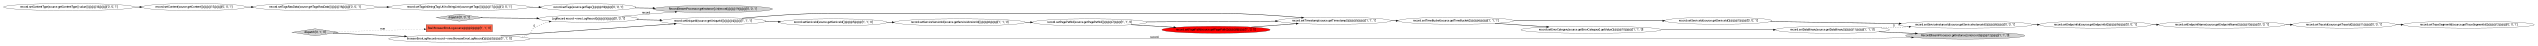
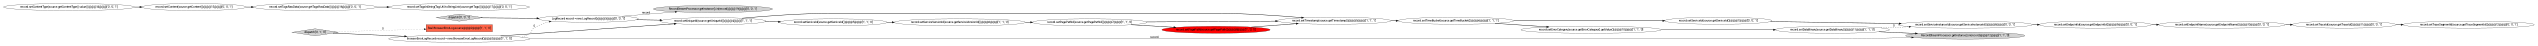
node "record.setTags(source.getTags())@@@18@@@['0', '0', '1']": removed
edge "dispatch['0', '1', '0']" -> "final BrowserErrorLog source@@@2@@@['1', '1', '0']": label "true" -> "0"
